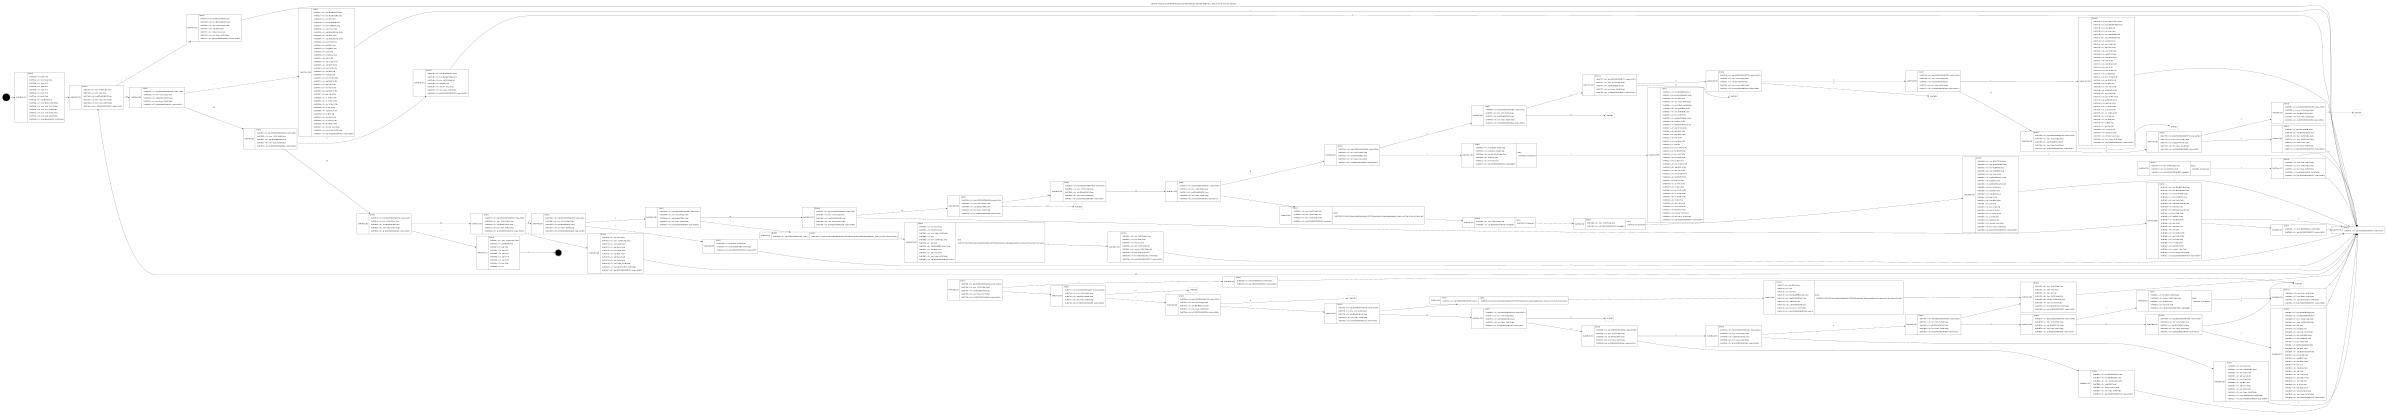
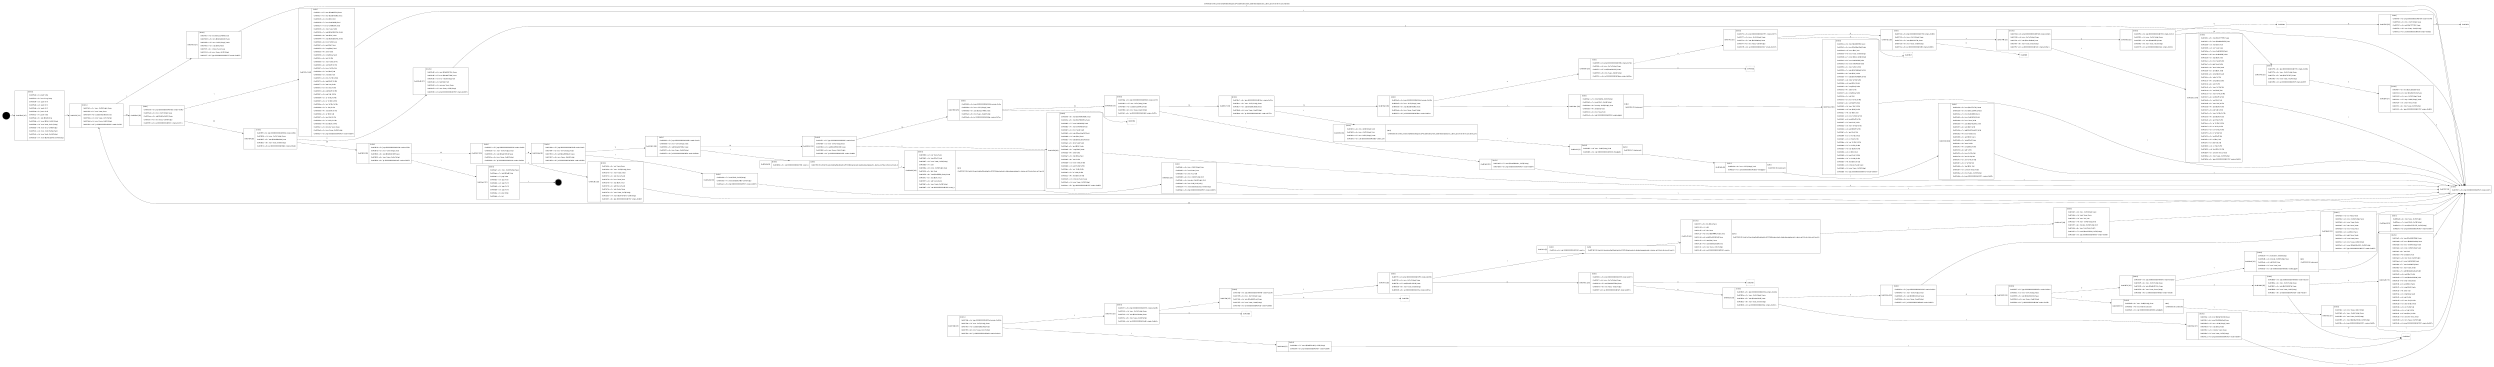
edge "0x401776 [25]" -> "0x40178f [25]": now "0x401ebc" -> "0x40178f [25]"
edge "0x401a79 [88]" -> "0x401d92 [12]": now "0x4016ae [25]" -> "0x401d92 [12]"
edge "0x401857 [25]" -> "0x401c47 [36]": now "0x401857 [25]" -> "0x4018df [13]"
